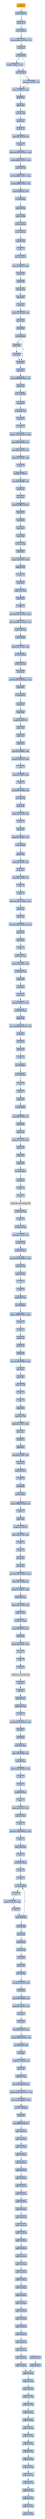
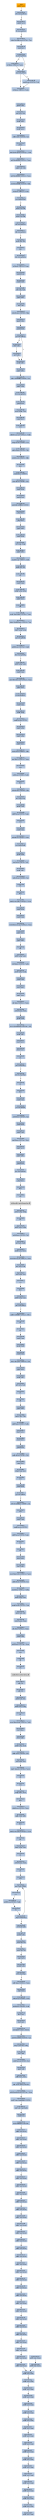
node "0x00408023 pushl %eax": removed
